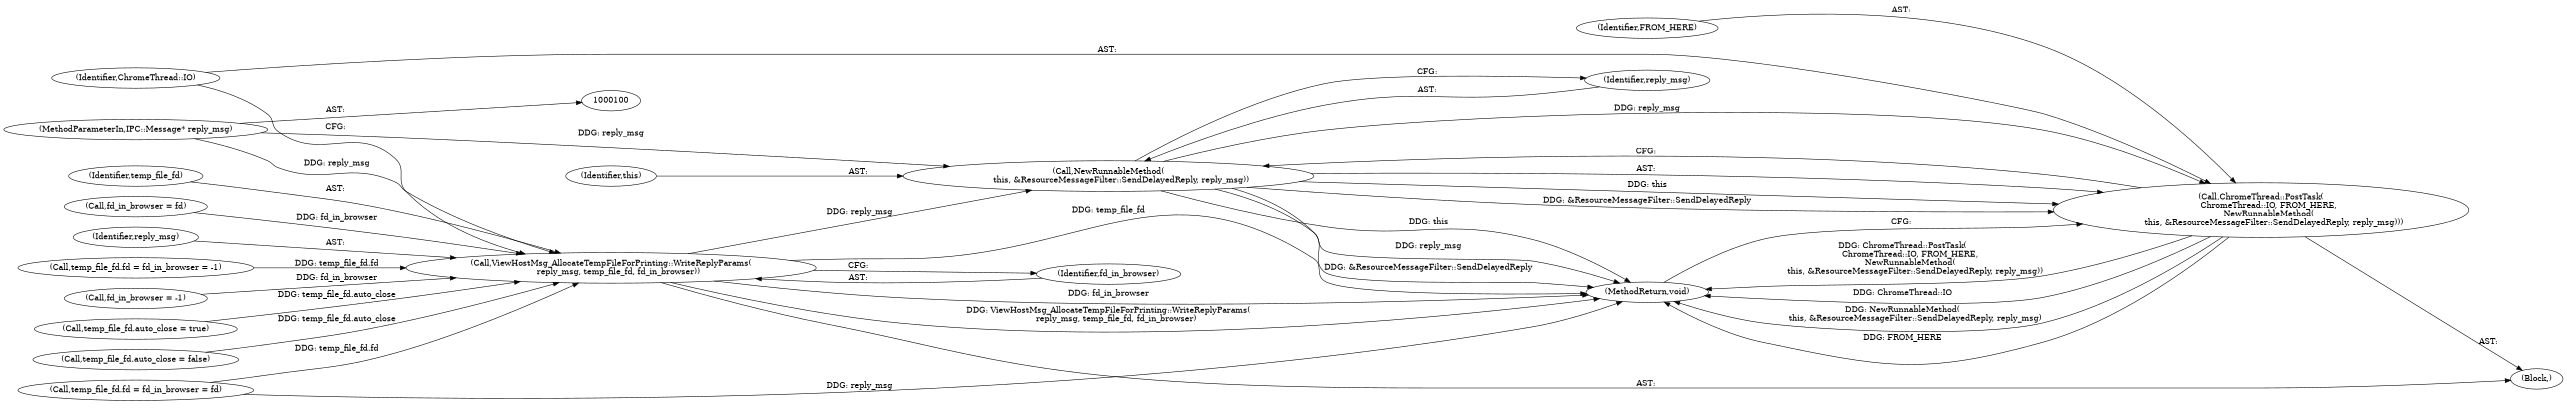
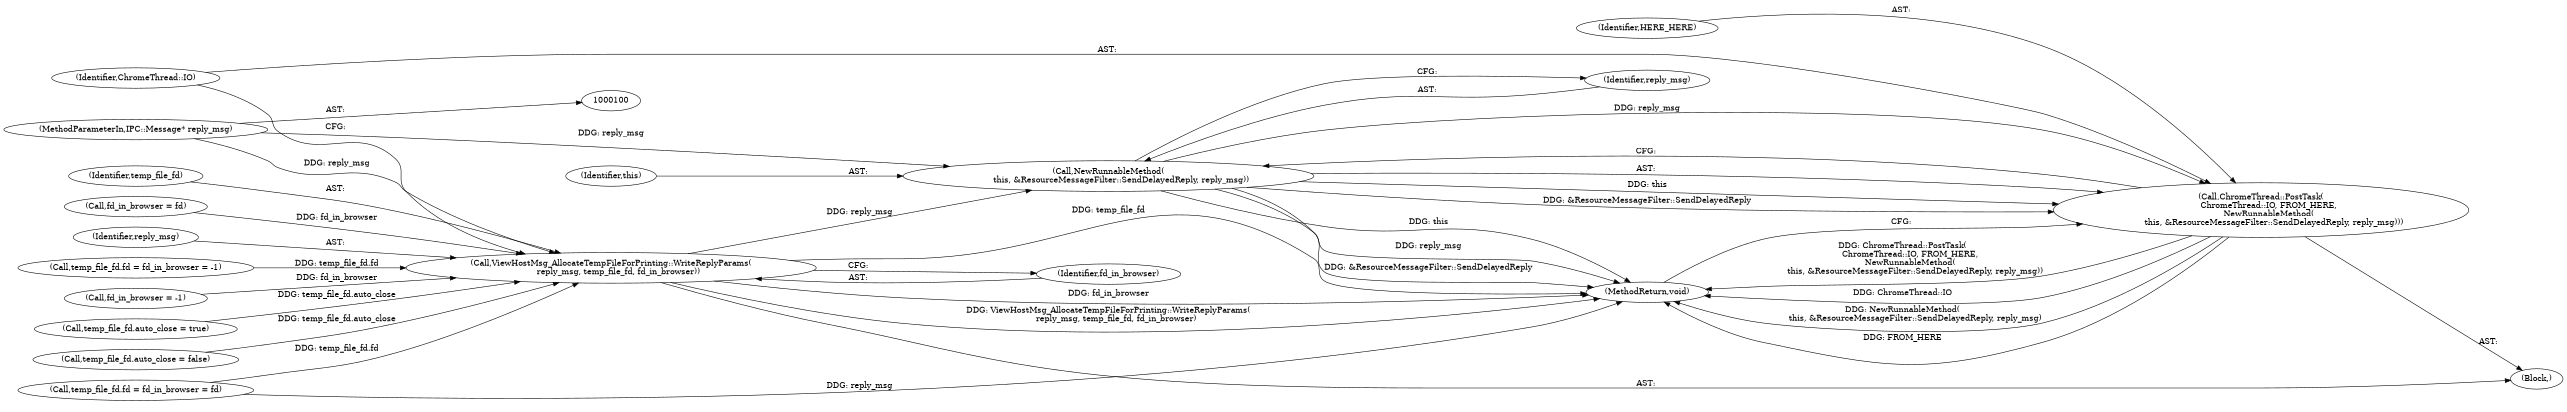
node "(Identifier,FROM_HERE)": label "(Identifier,FROM_HERE)" -> "(Identifier,HERE_HERE)"
